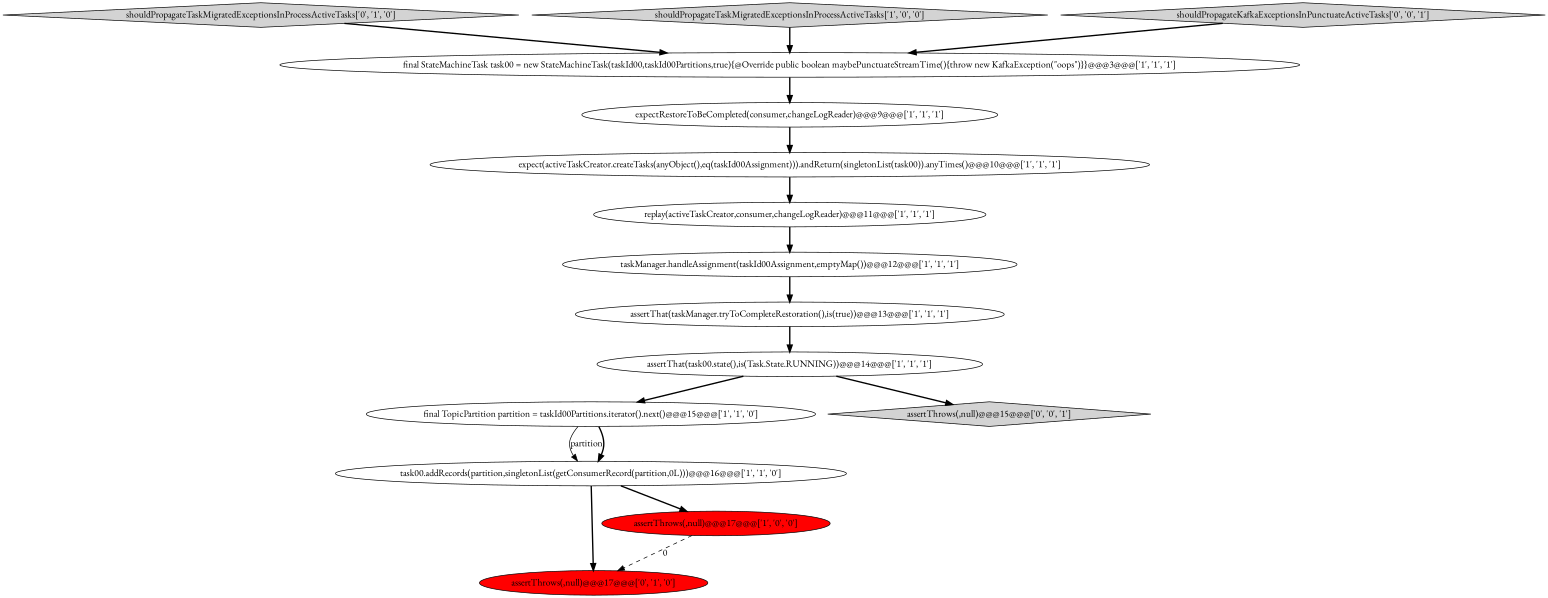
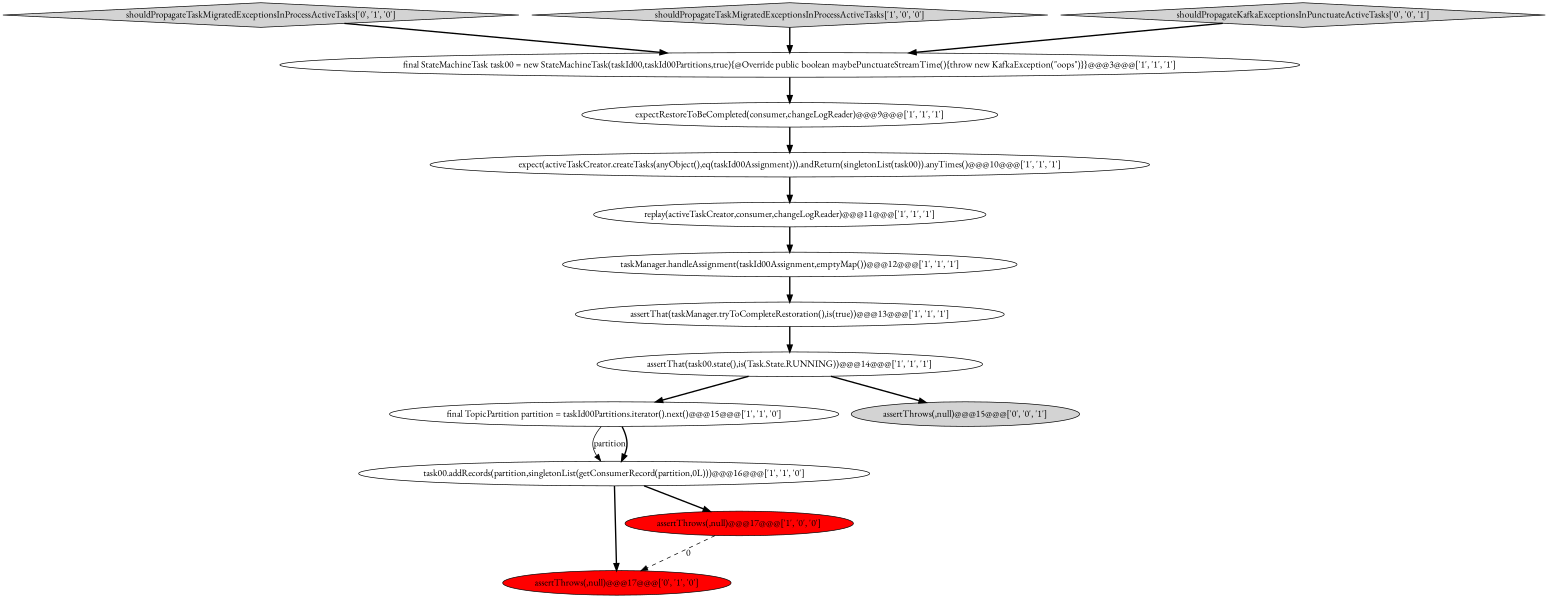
node "assertThrows(,null)@@@15@@@['0', '0', '1']": shape diamond -> ellipse
